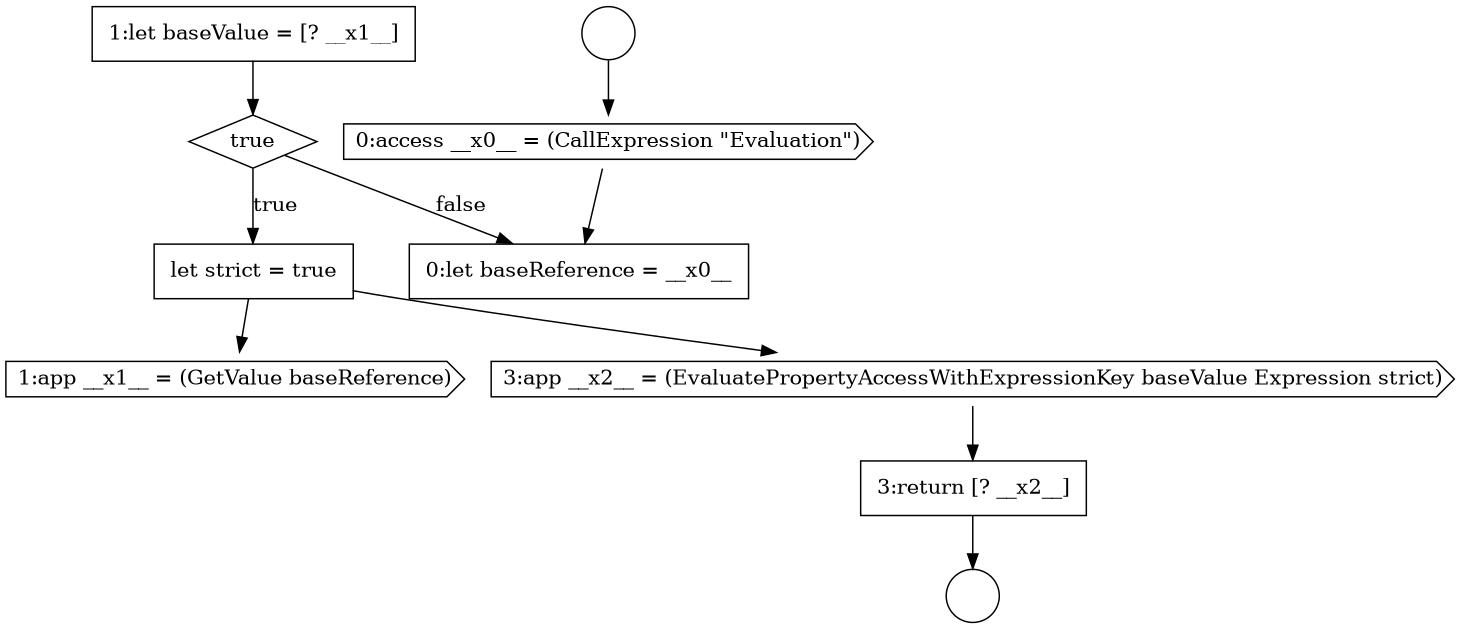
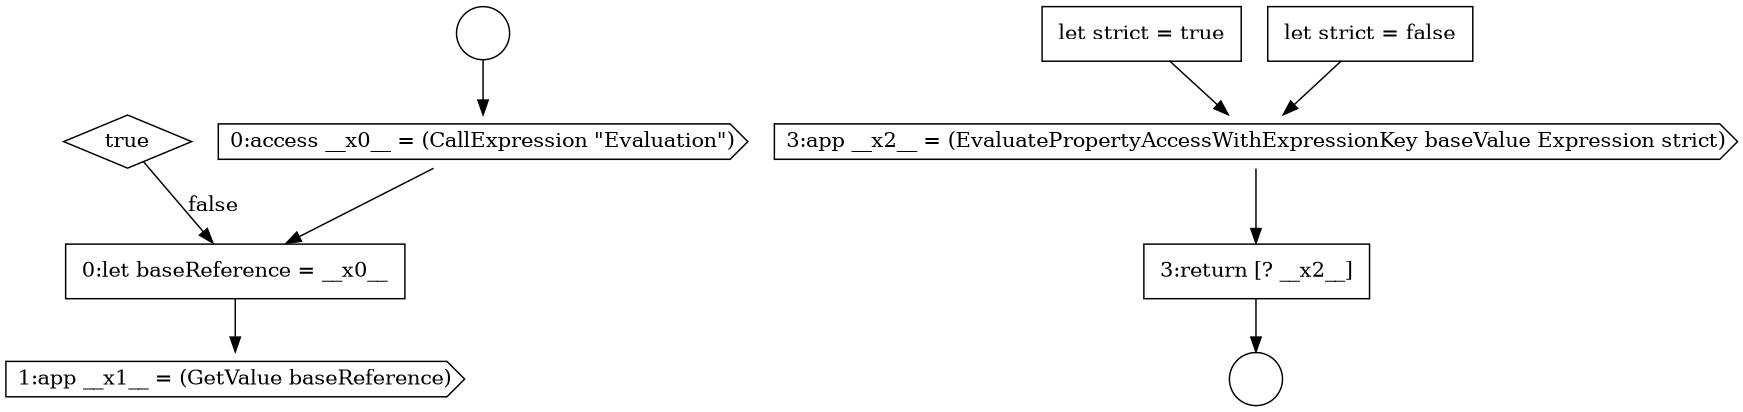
node "1:let baseValue = [? __x1__]": removed
node "let strict = false": added
edge "true" -> "let strict = true": removed, label "true"
edge "let strict = true" -> "1:app __x1__ = (GetValue baseReference)": now "0:let baseReference = __x0__" -> "1:app __x1__ = (GetValue baseReference)"
